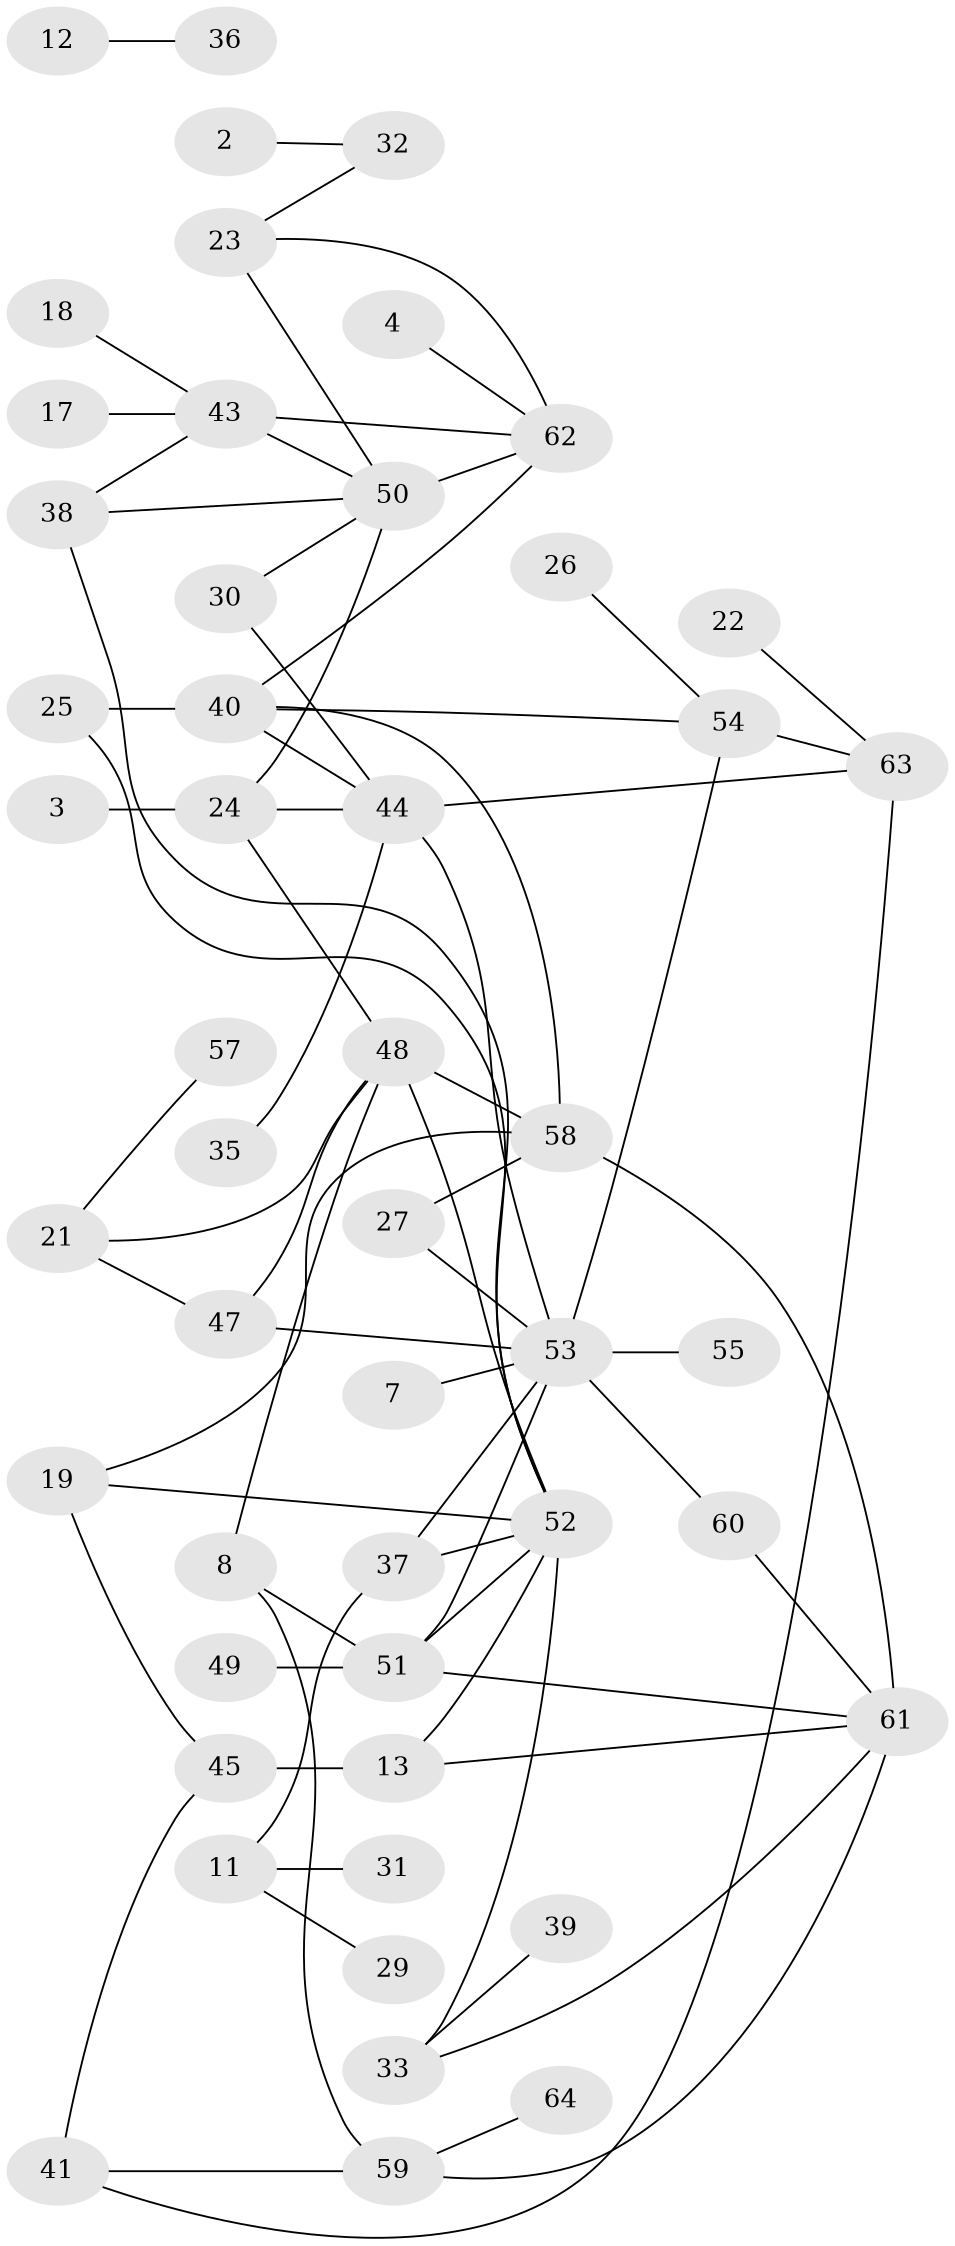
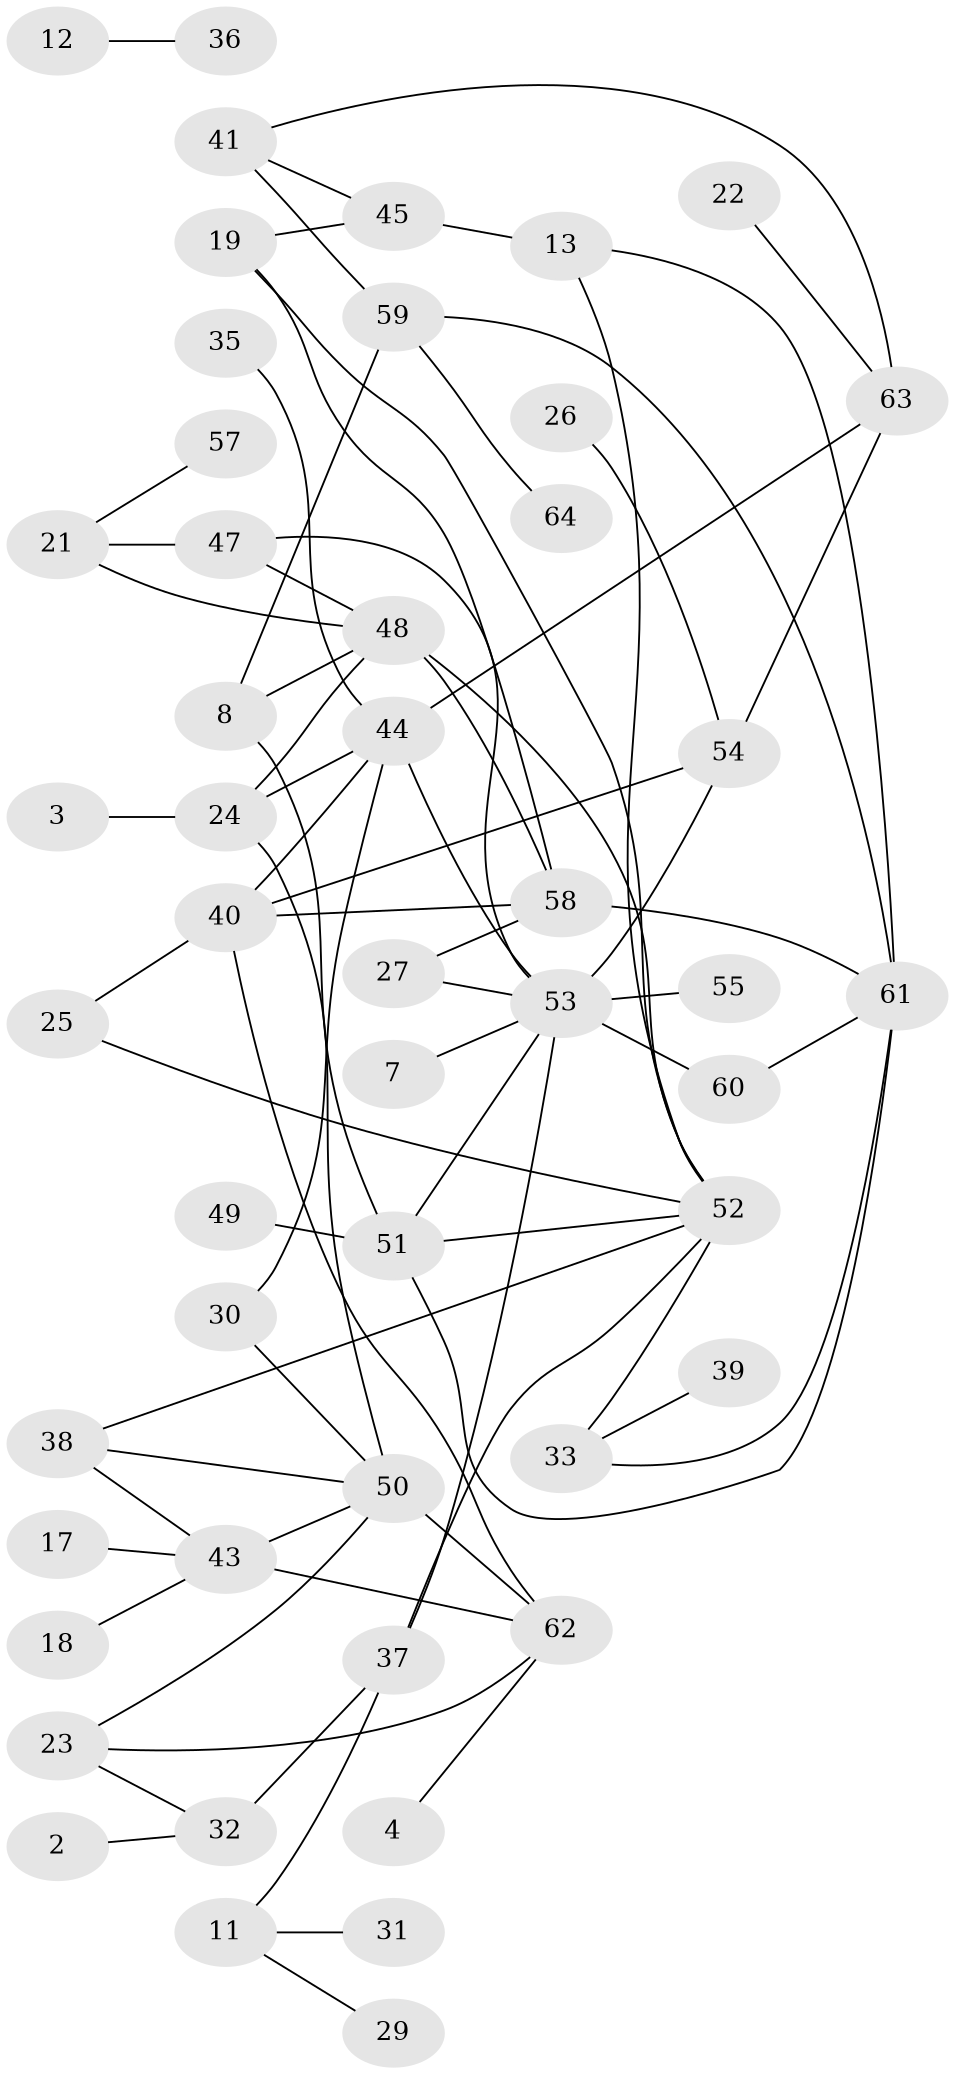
edge "37" -- "32": added
